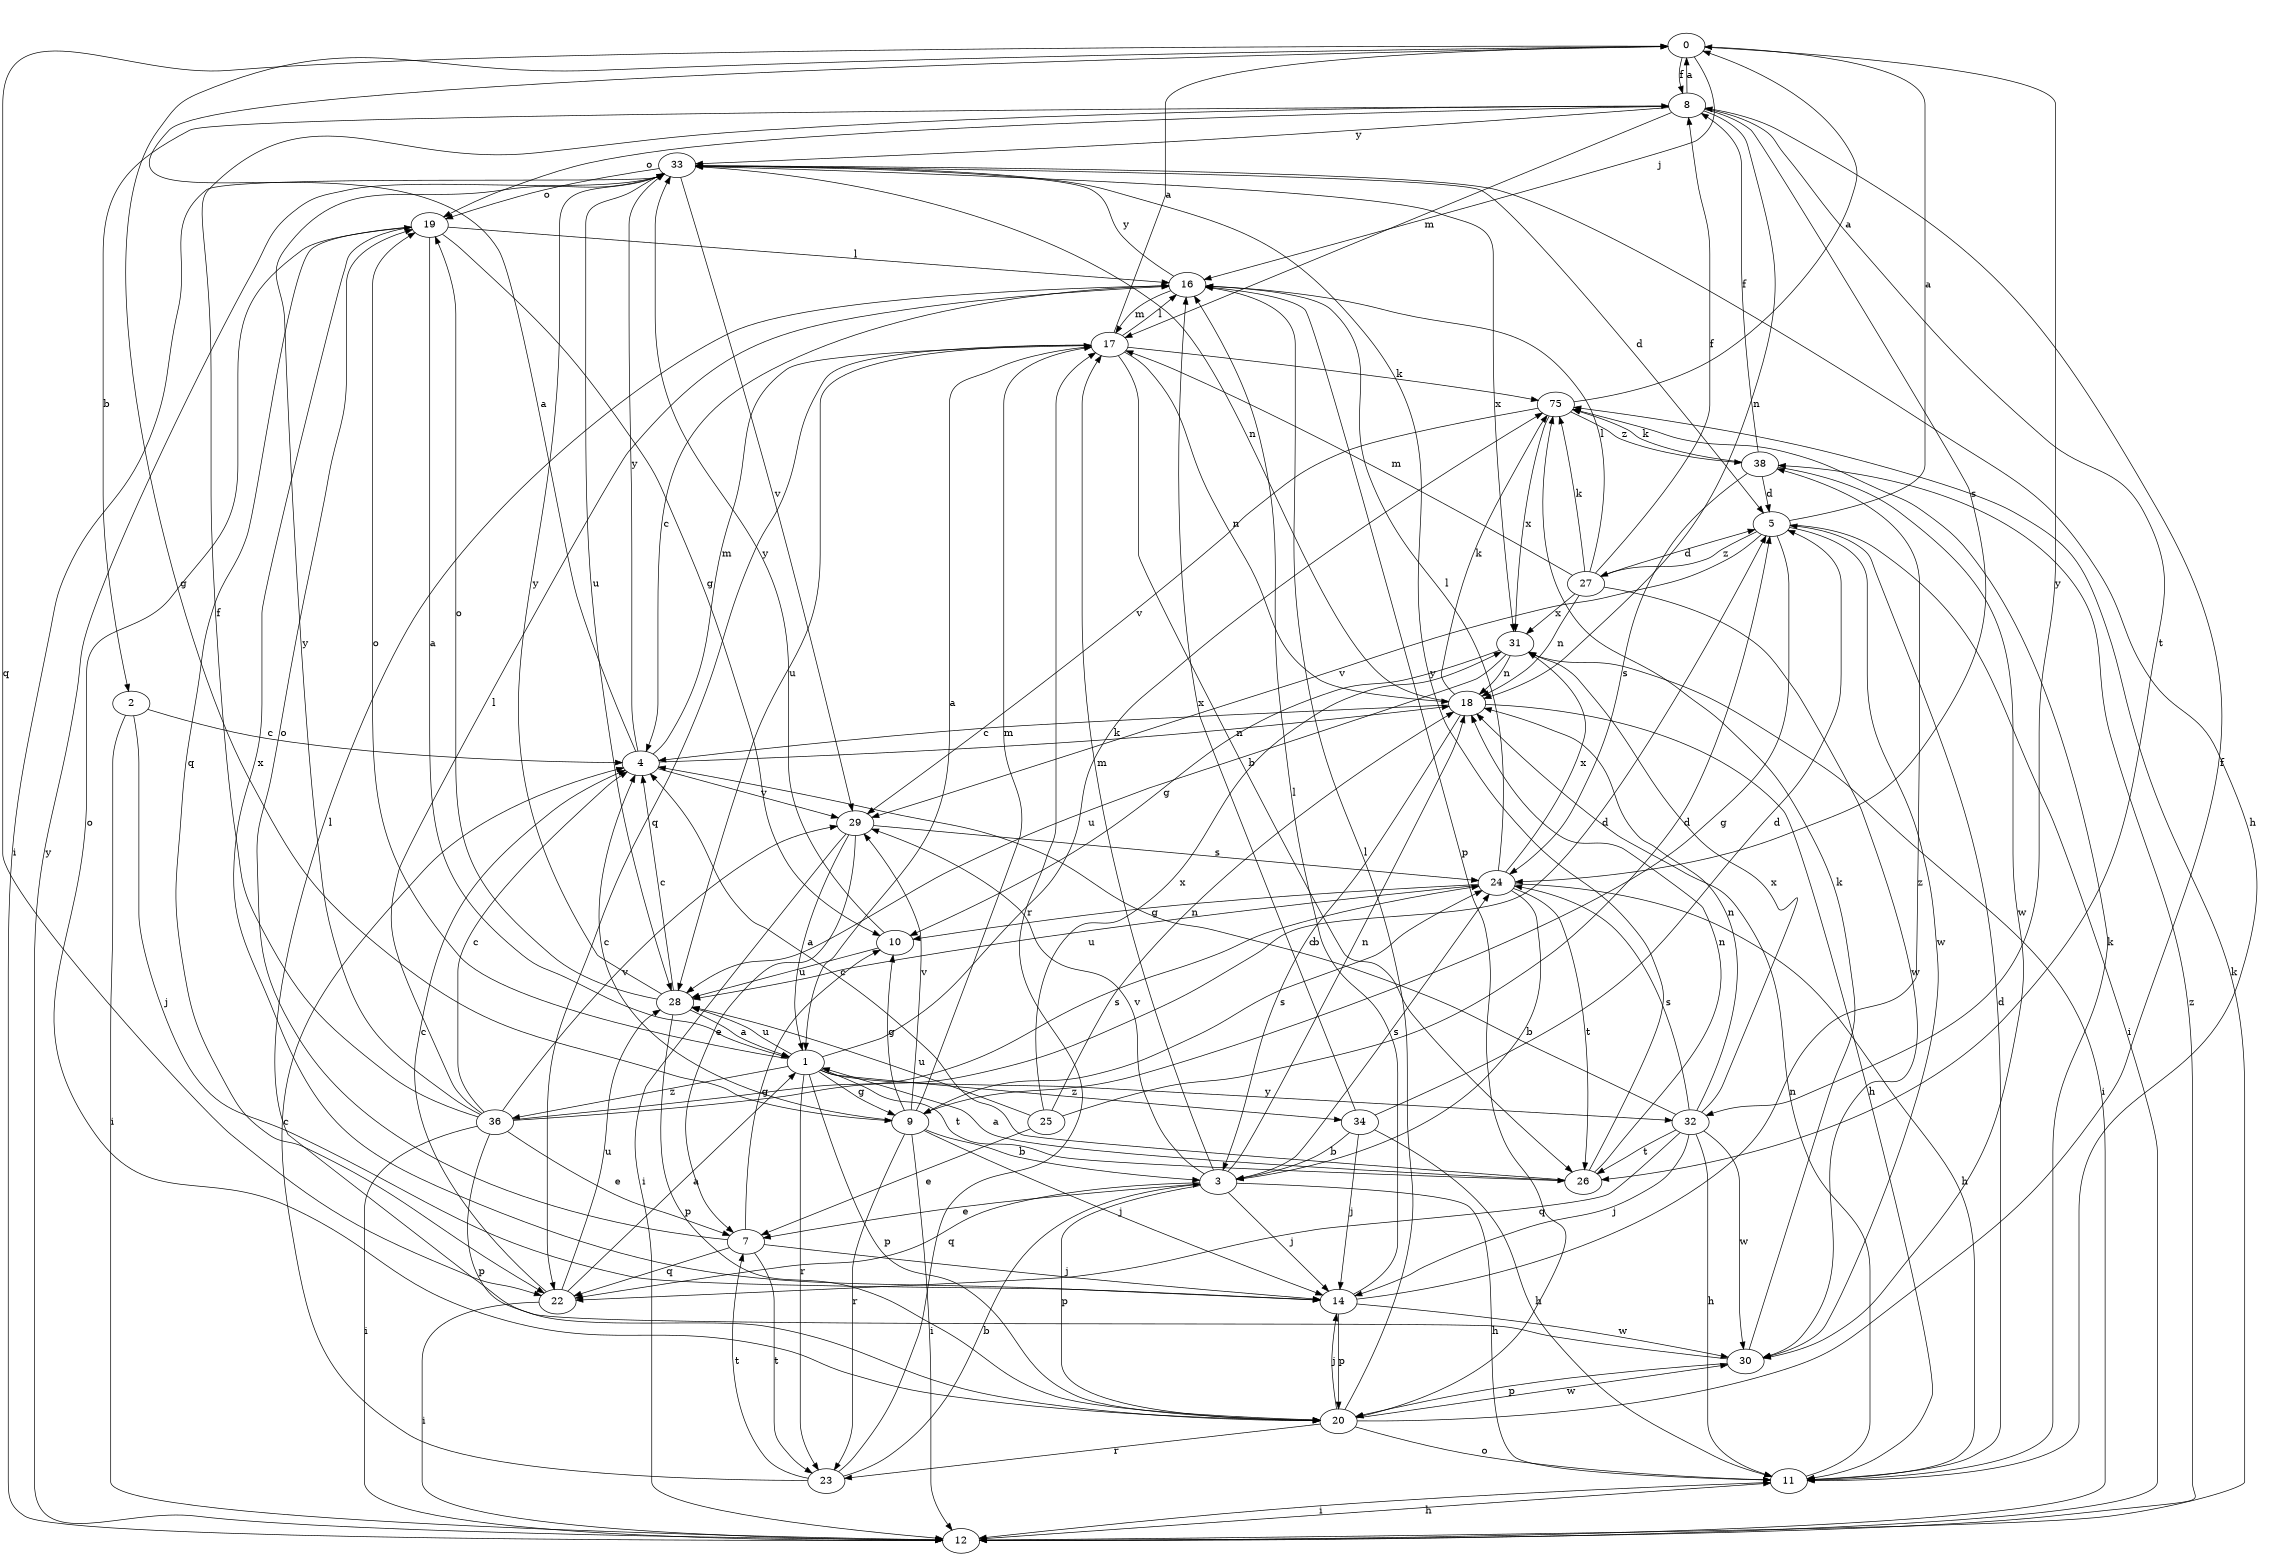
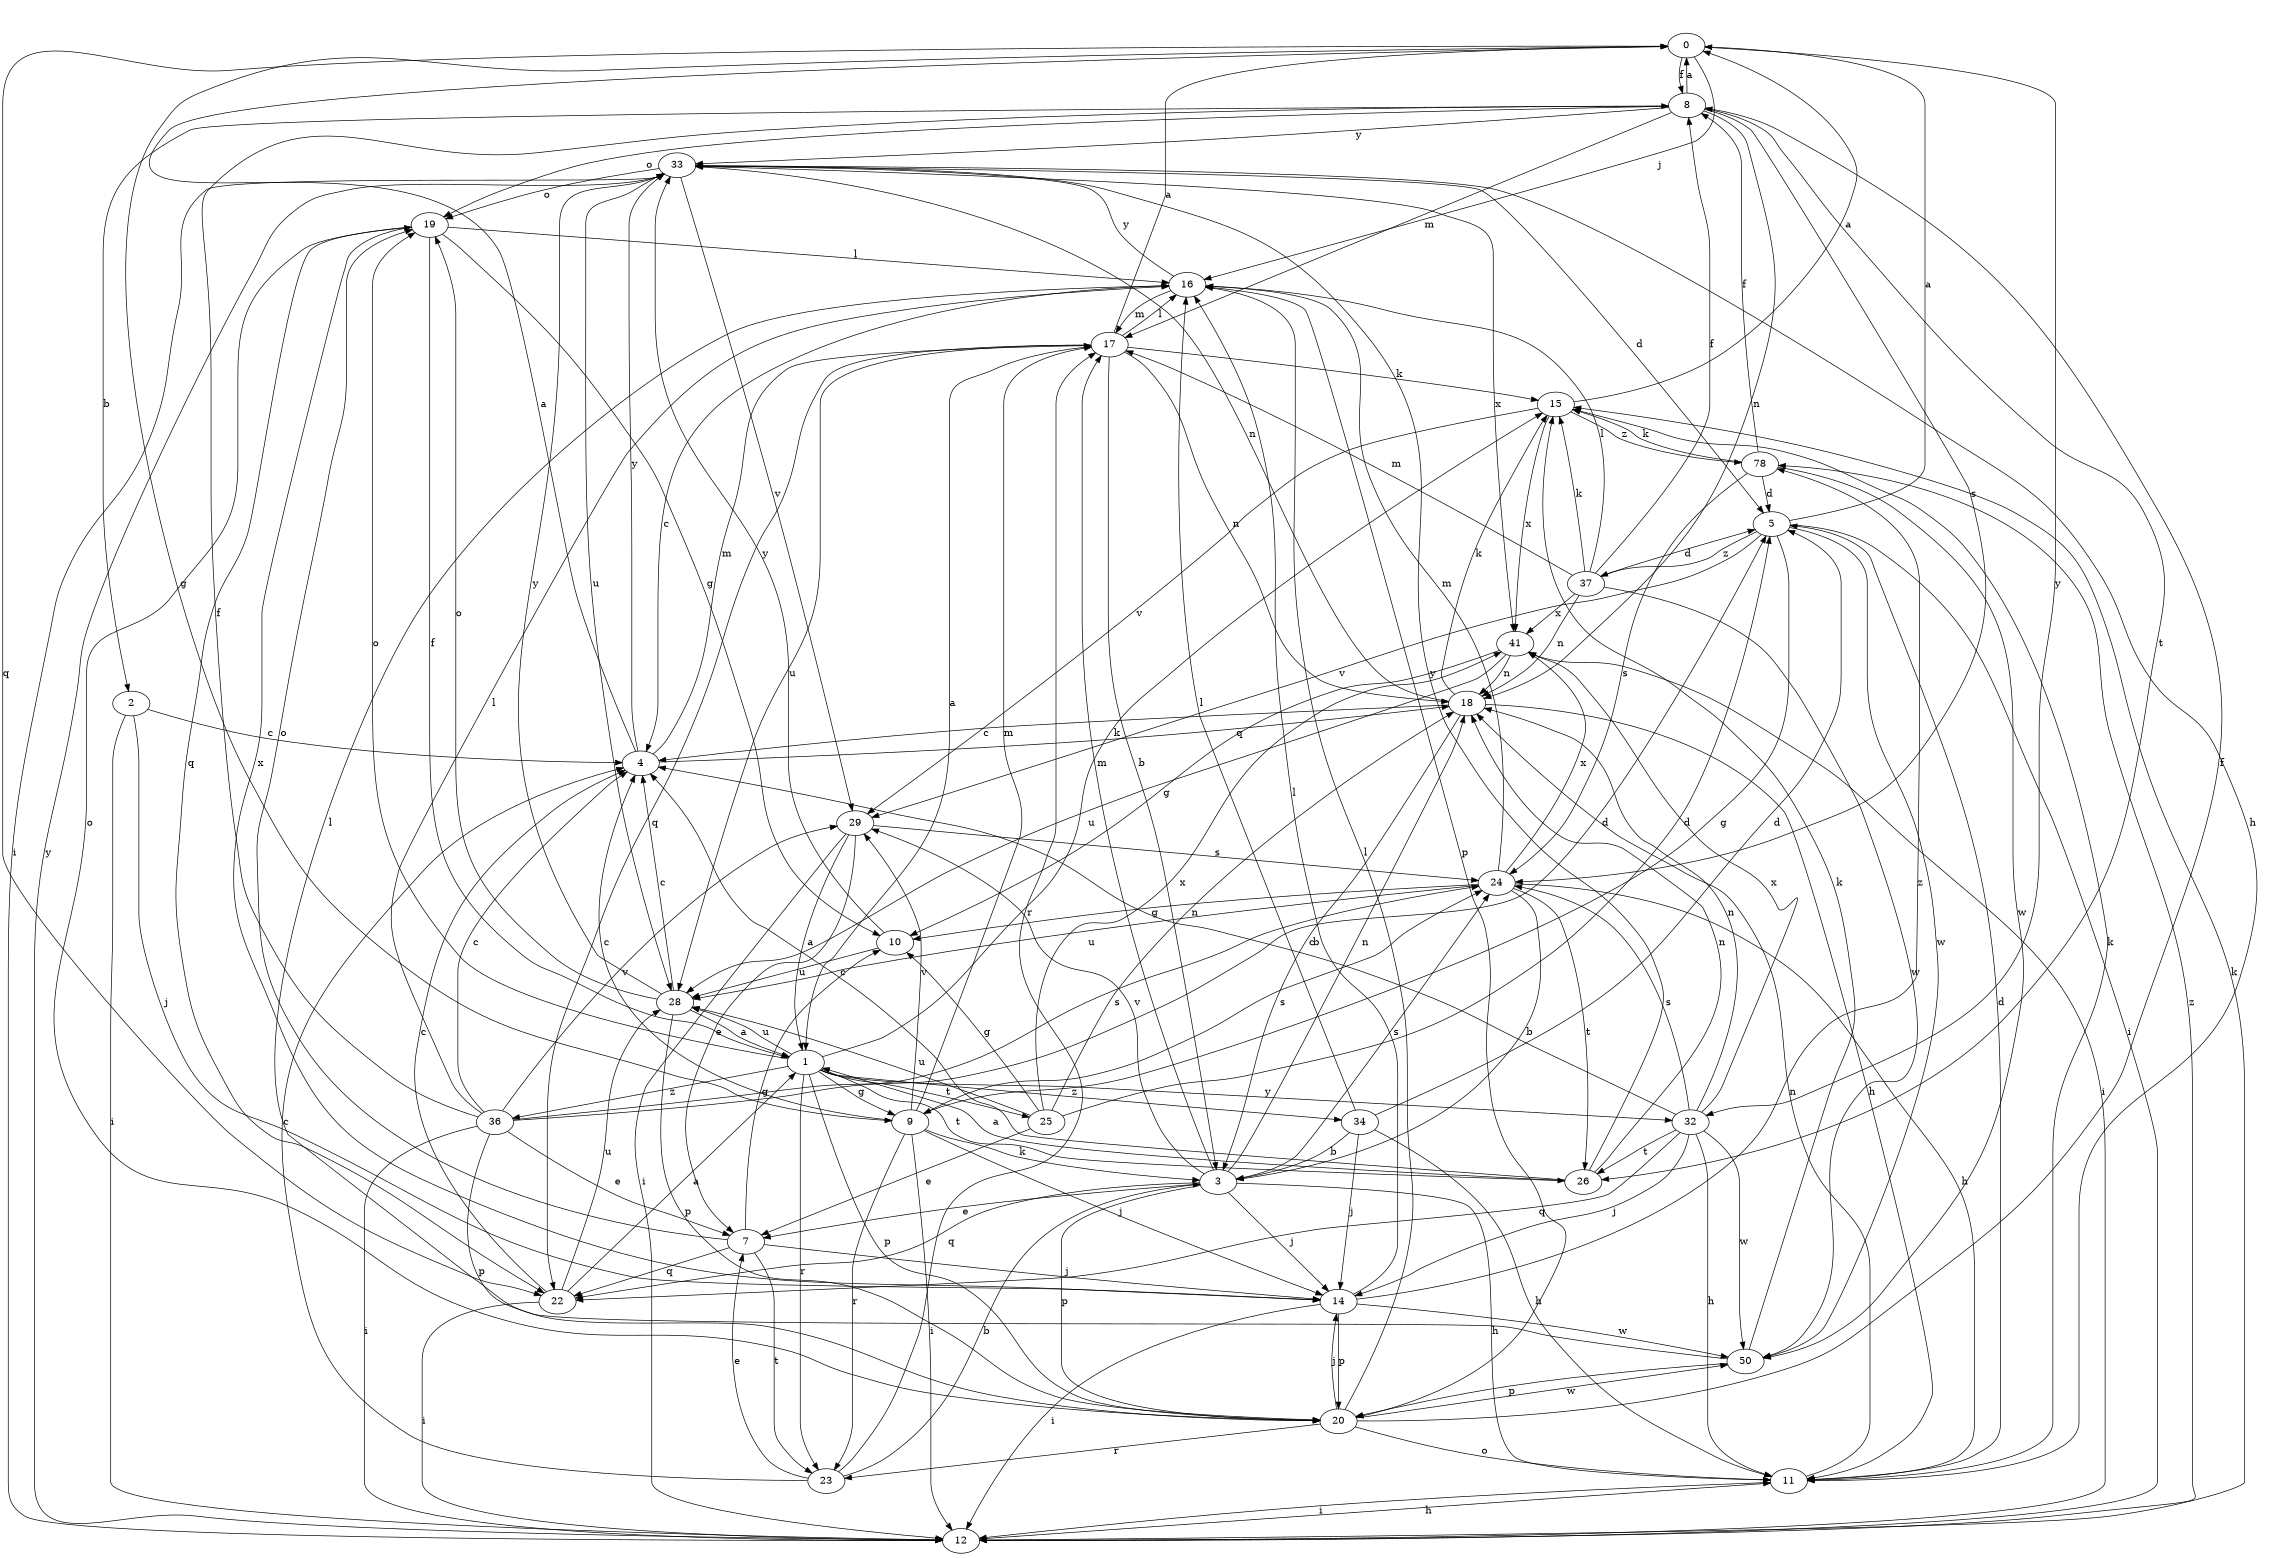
node "75": label "75" -> "15"
node "38": label "38" -> "78"
edge "36" -> "33": removed, label "y"
edge "24" -> "16": label "l" -> "m"
node "27": label "27" -> "37"
edge "19" -> "1": label "a" -> "f"
node "31": label "31" -> "41"
edge "34" -> "16": label "x" -> "l"
edge "4" -> "18": label "n" -> "q"
edge "4" -> "29": removed, label "v"
edge "17" -> "26": now "17" -> "3"
edge "9" -> "10": now "25" -> "10"
edge "1" -> "25": added, label "t"
edge "9" -> "3": label "b" -> "k"
edge "23" -> "7": label "t" -> "e"
node "30": label "30" -> "50"
edge "14" -> "12": added, label "i"
